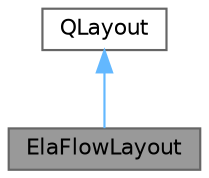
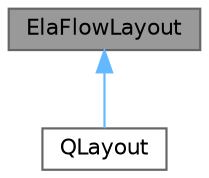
edge "ElaFlowLayout" -> "QLayout": reversed
